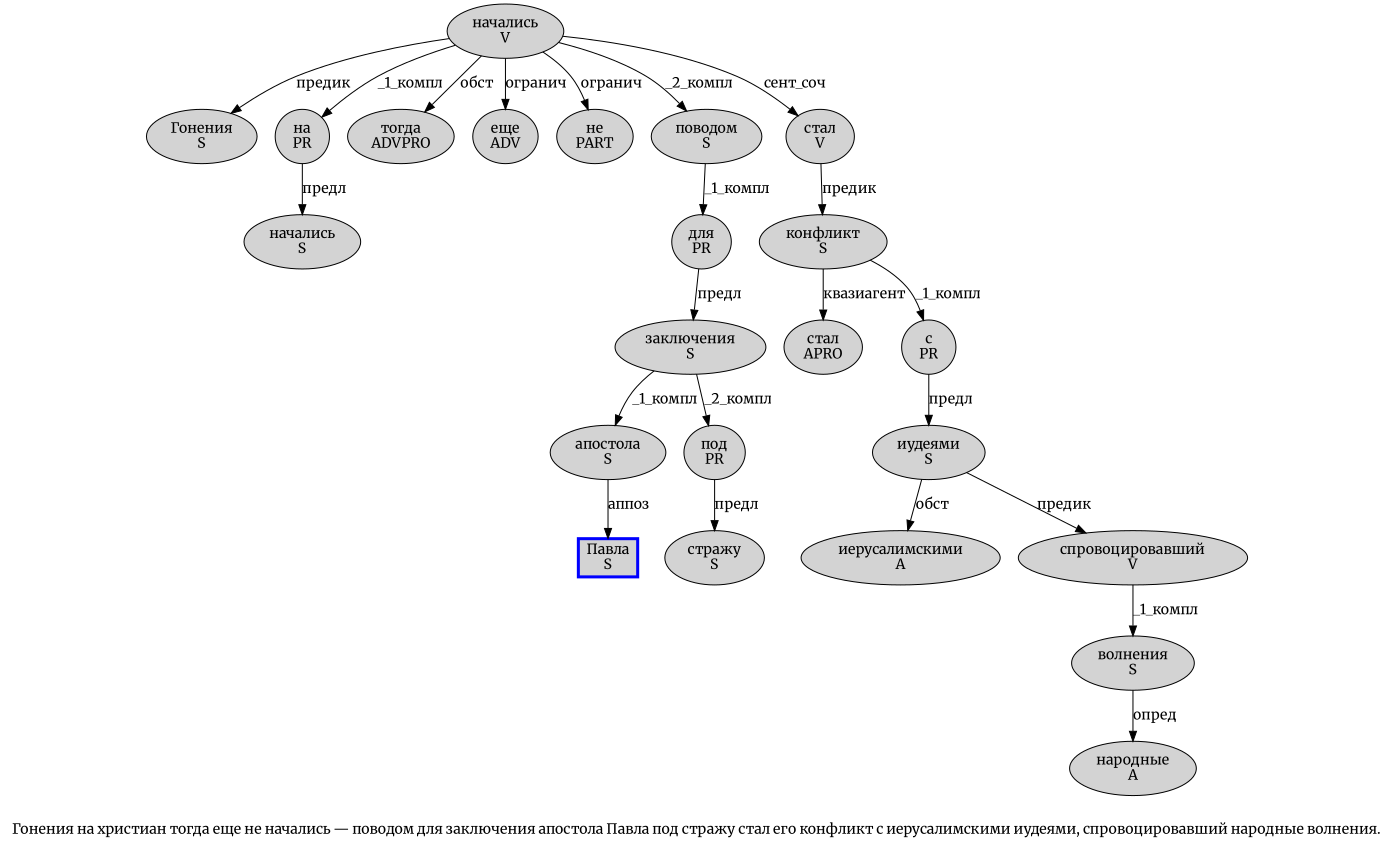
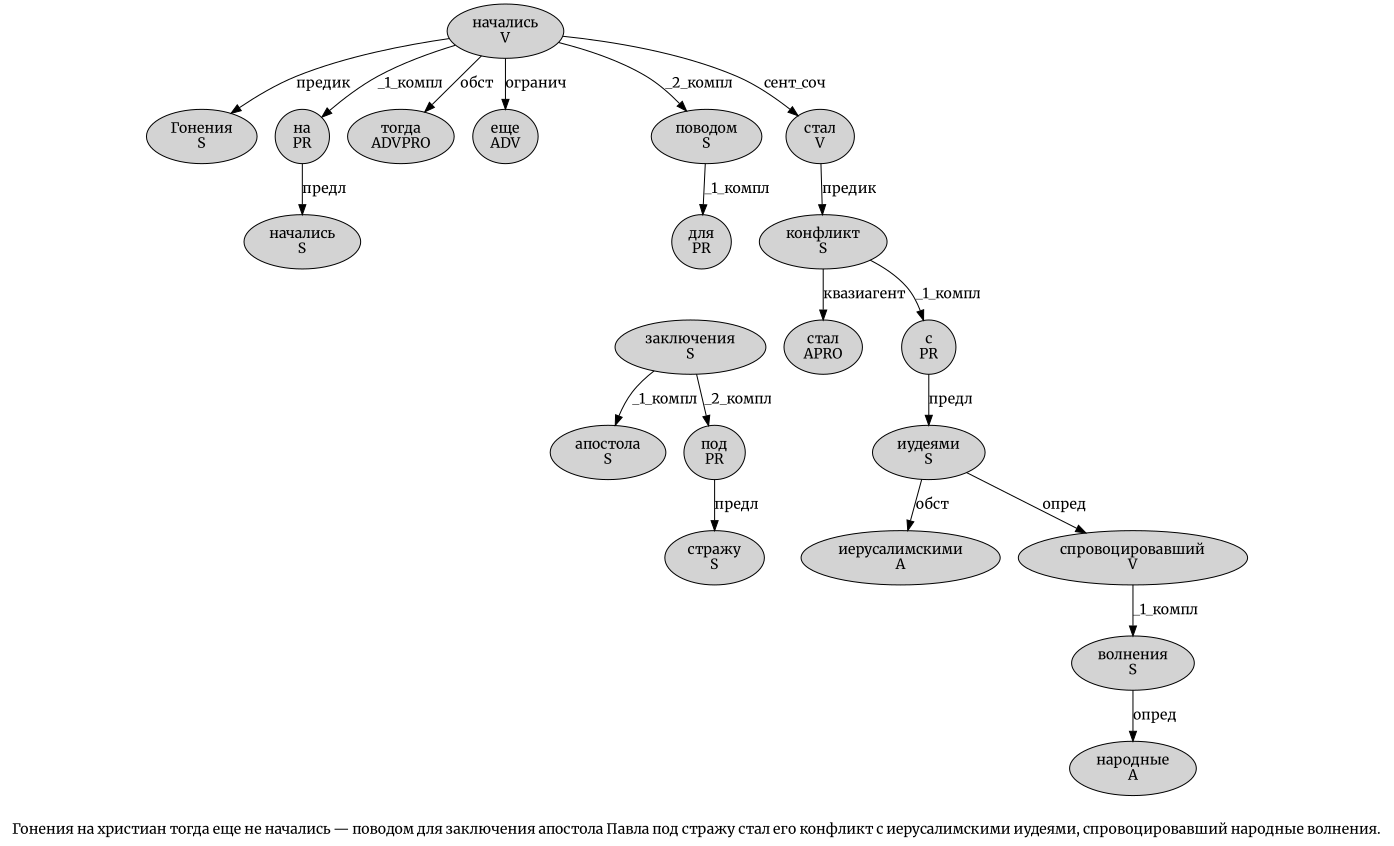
node "не PART": removed
edge "для PR" -> "заключения S": removed, label "предл"
edge "иудеями S" -> "спровоцировавший V": label "предик" -> "опред"
node "Павла S": removed
